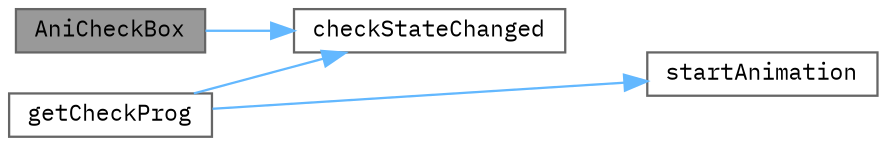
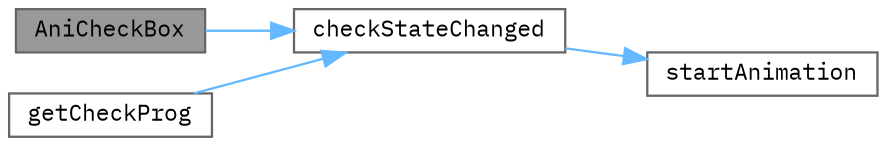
edge "getCheckProg" -> "startAnimation": now "checkStateChanged" -> "startAnimation"
